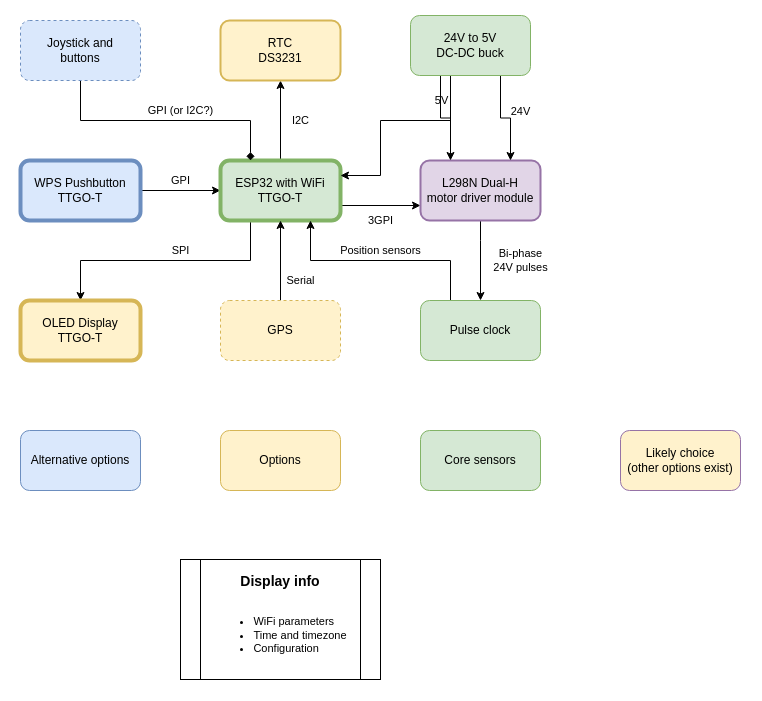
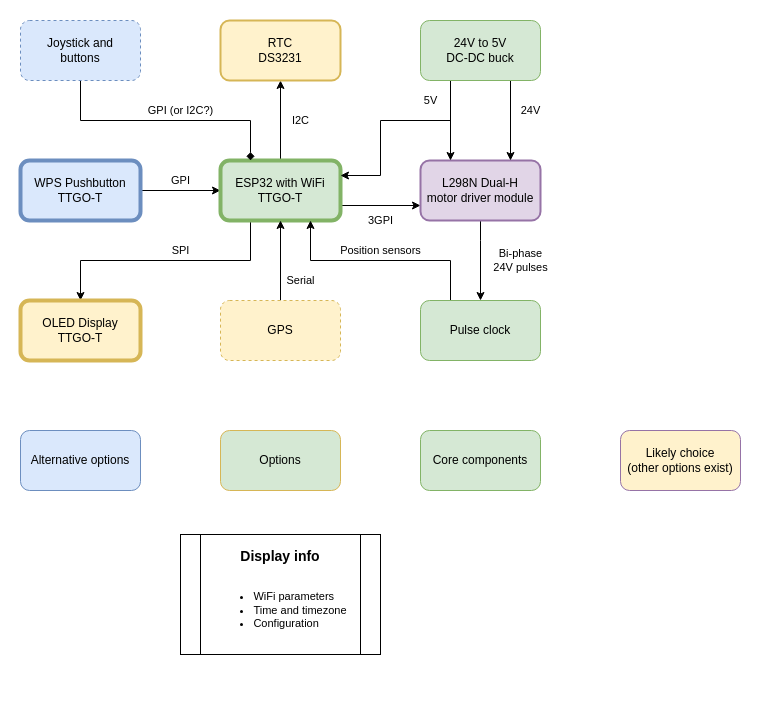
node "24V to 5V DC-DC buck": moved (471, 46) -> (481, 51)
node "Options": fillcolor #fff2cc -> #d5e8d4
node "Core sensors": label "Core sensors" -> "Core components"
node "Display info WiFi parameters Time and timezone Configuration": moved (281, 620) -> (281, 595)
